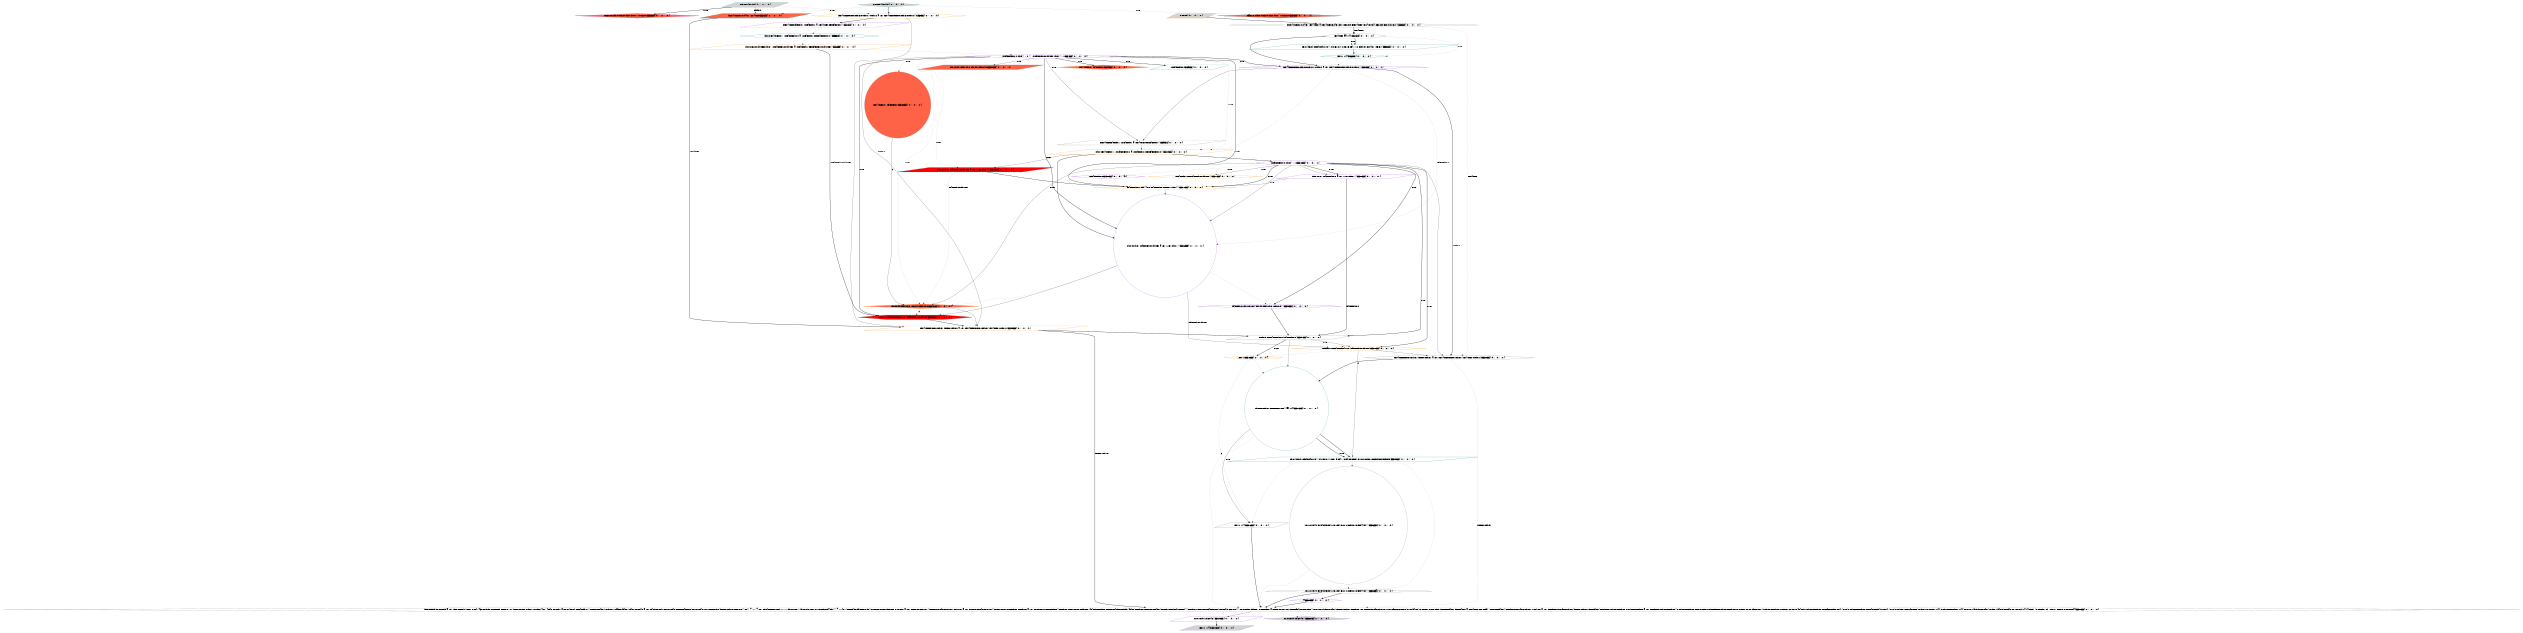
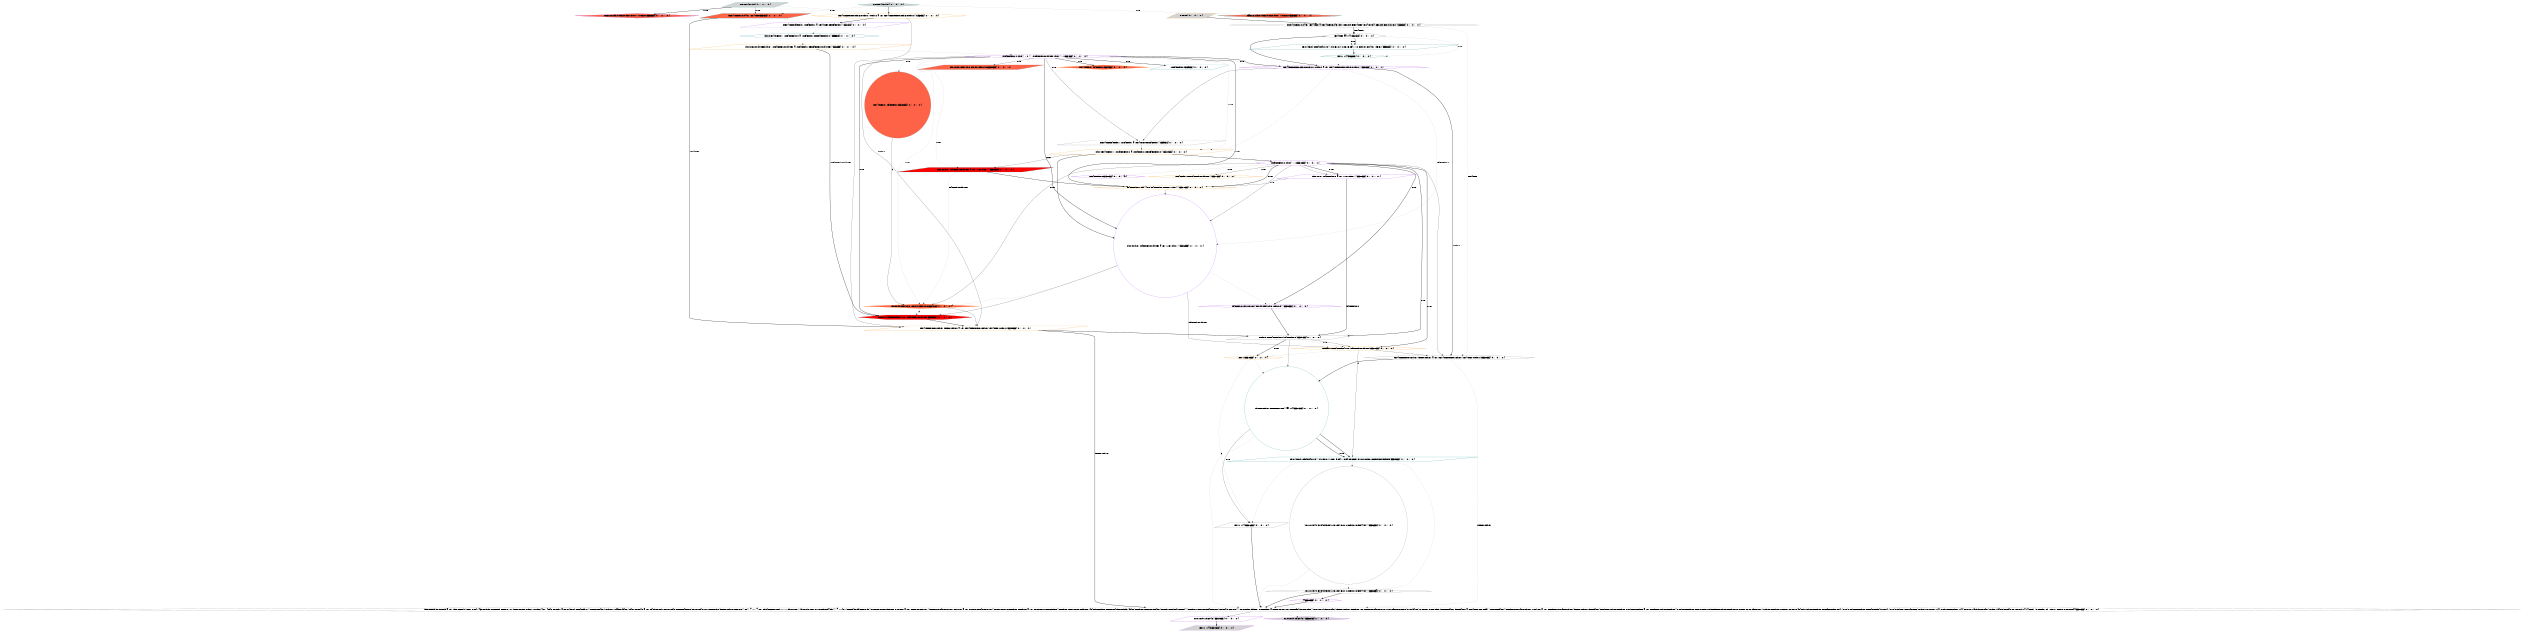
edge "openResultsWith['0', '1', '0']" -> "IResultSetController resultSet@@@2@@@['1', '1', '0']": label "options" -> "true"
